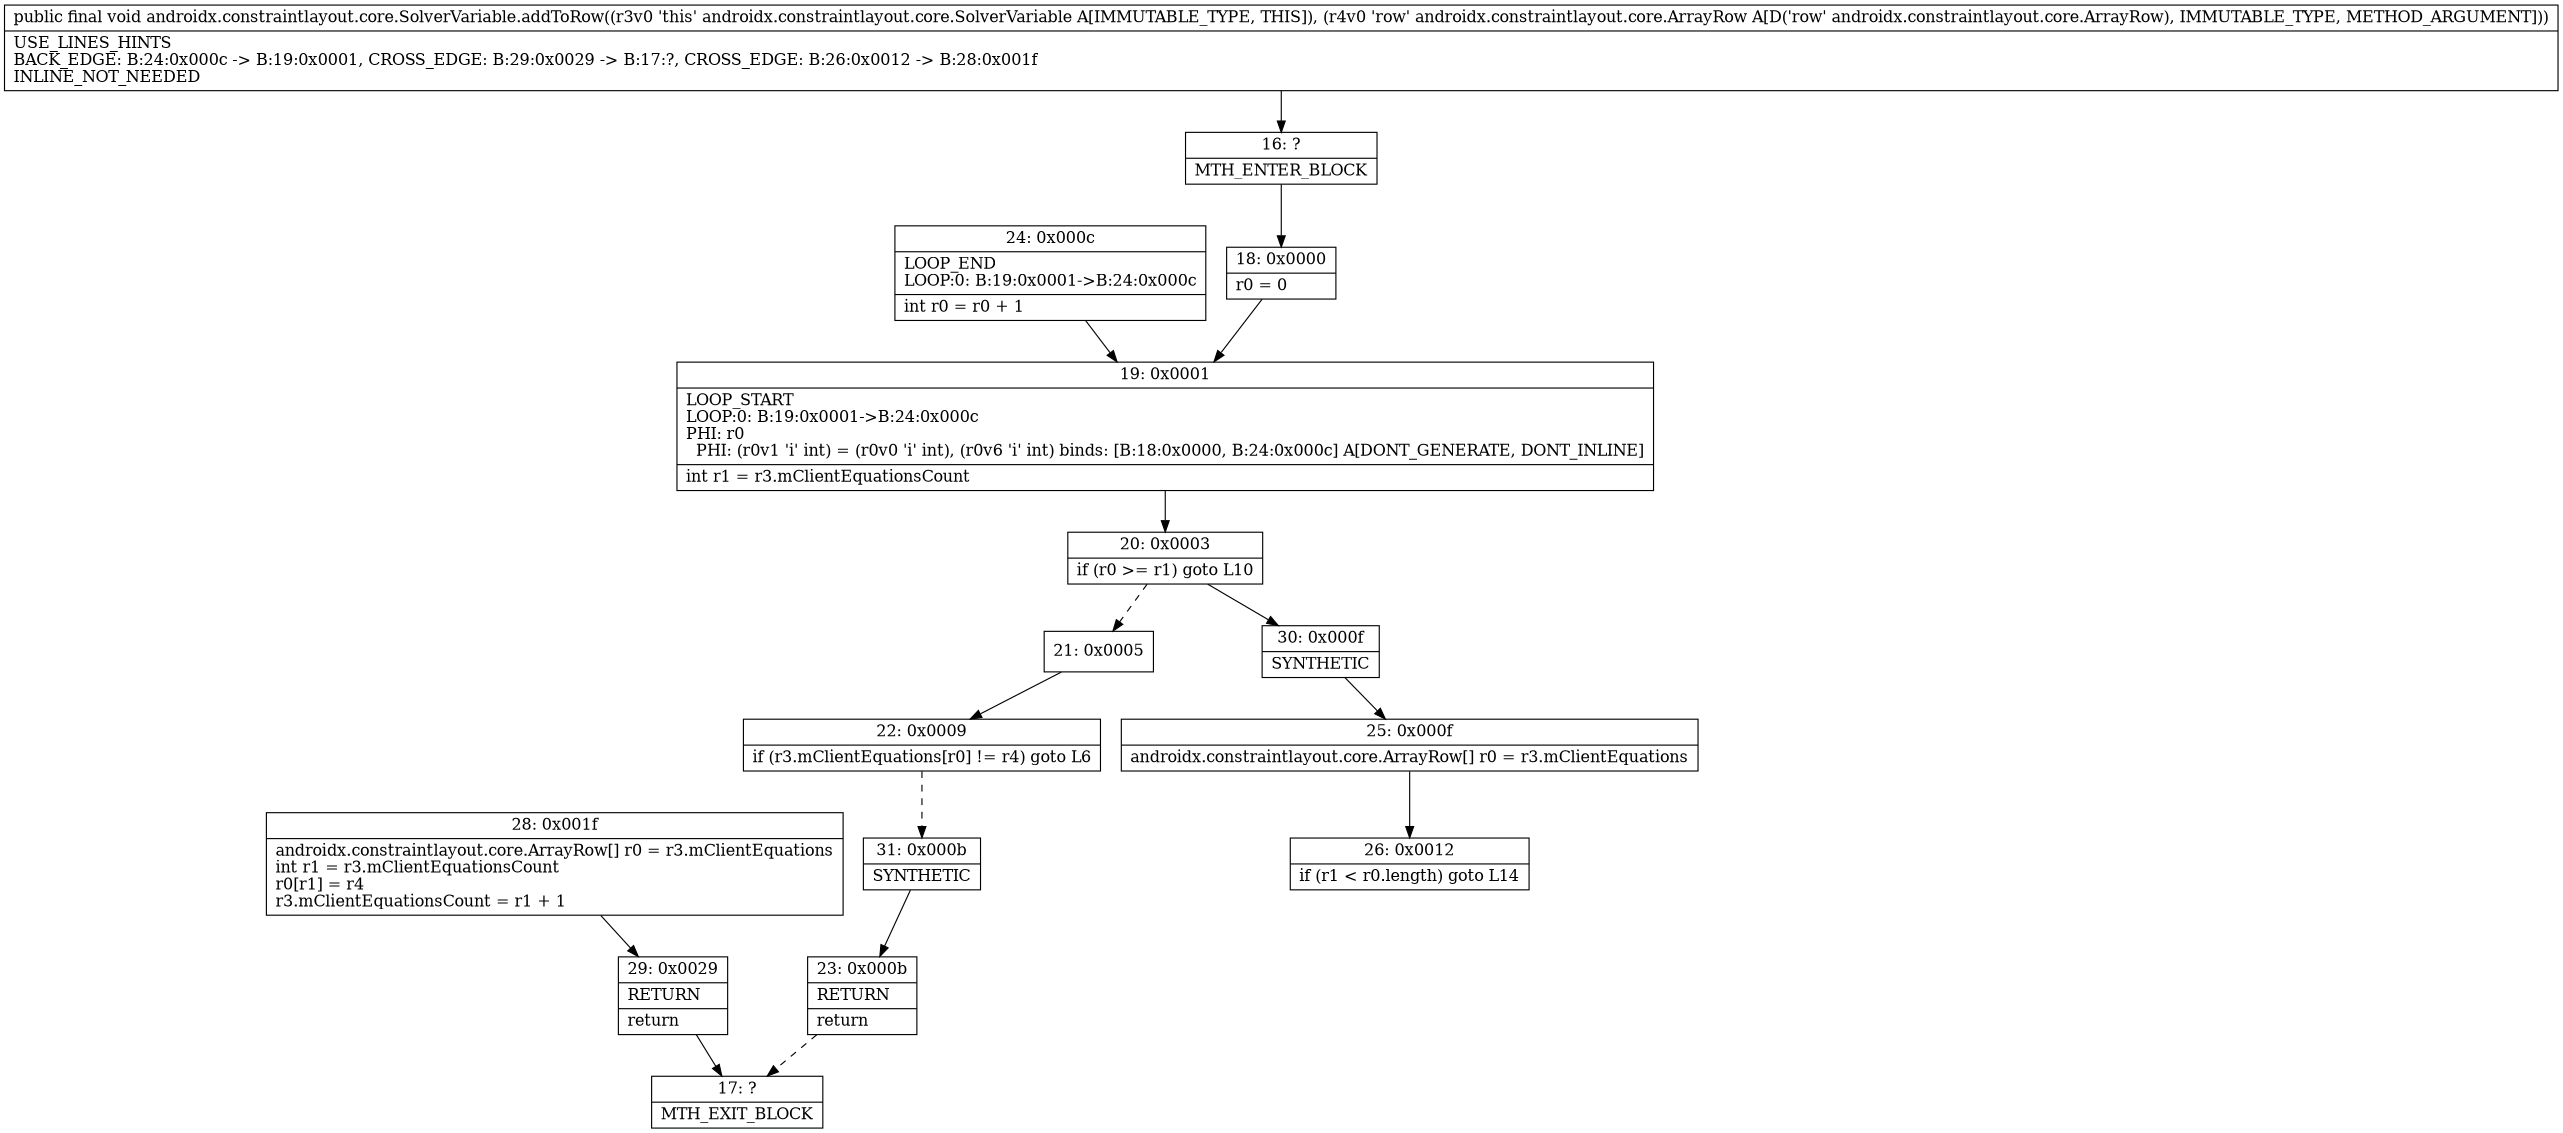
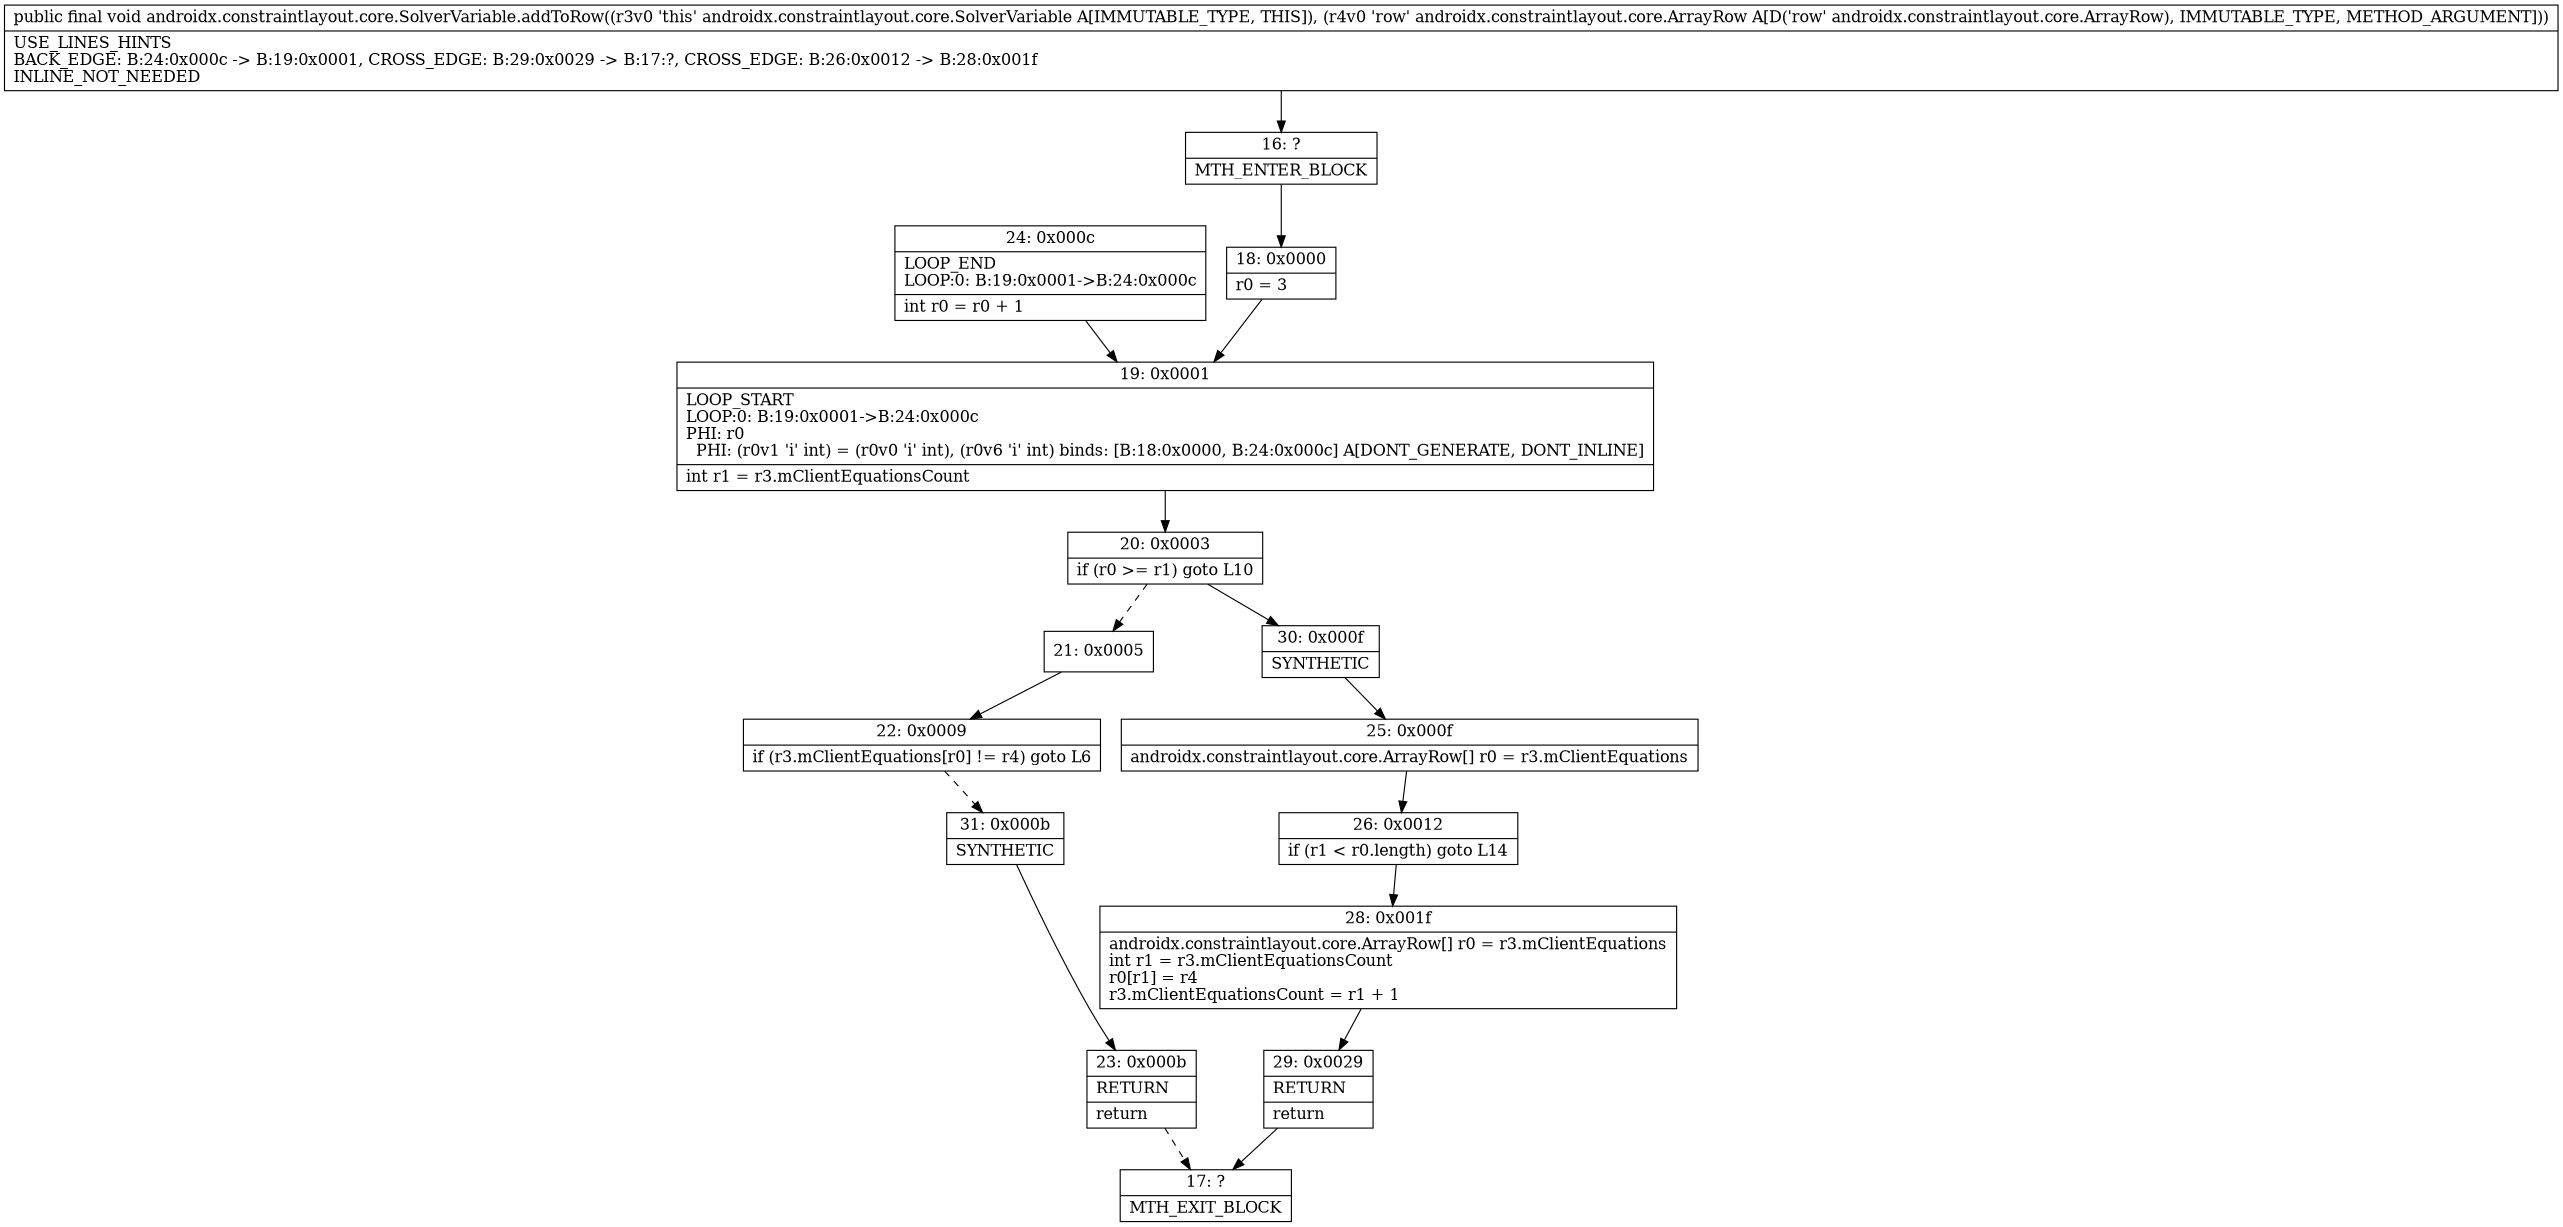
node "18: 0x0000": text "r0 = 0" -> "r0 = 3"
edge "26: 0x0012" -> "28: 0x001f": added
